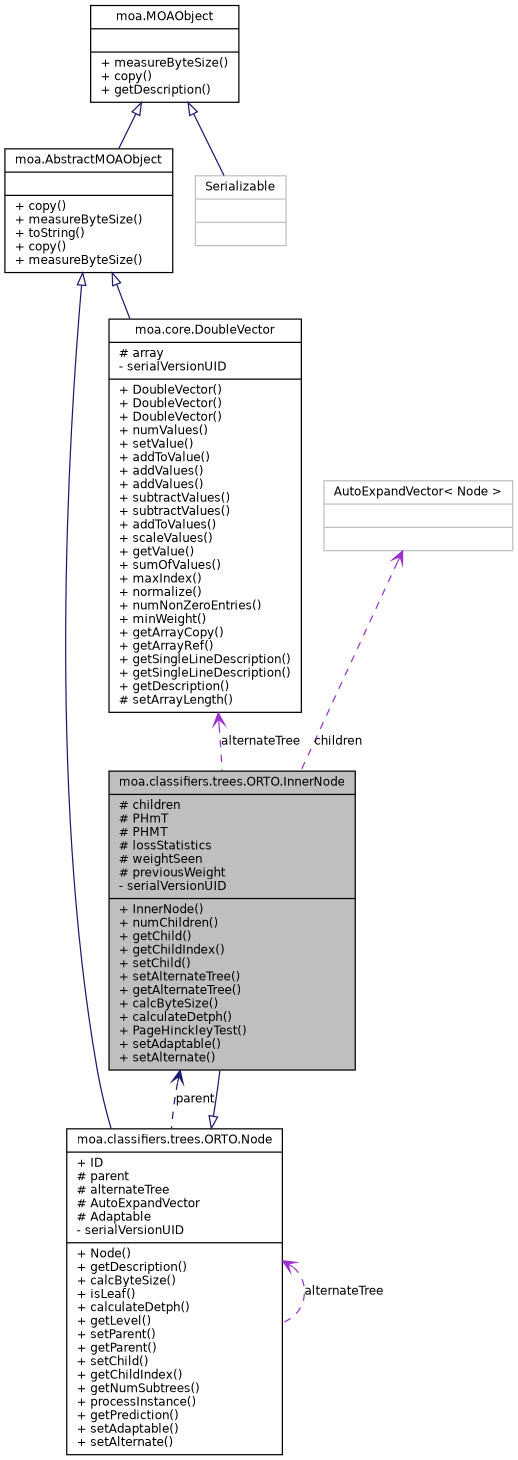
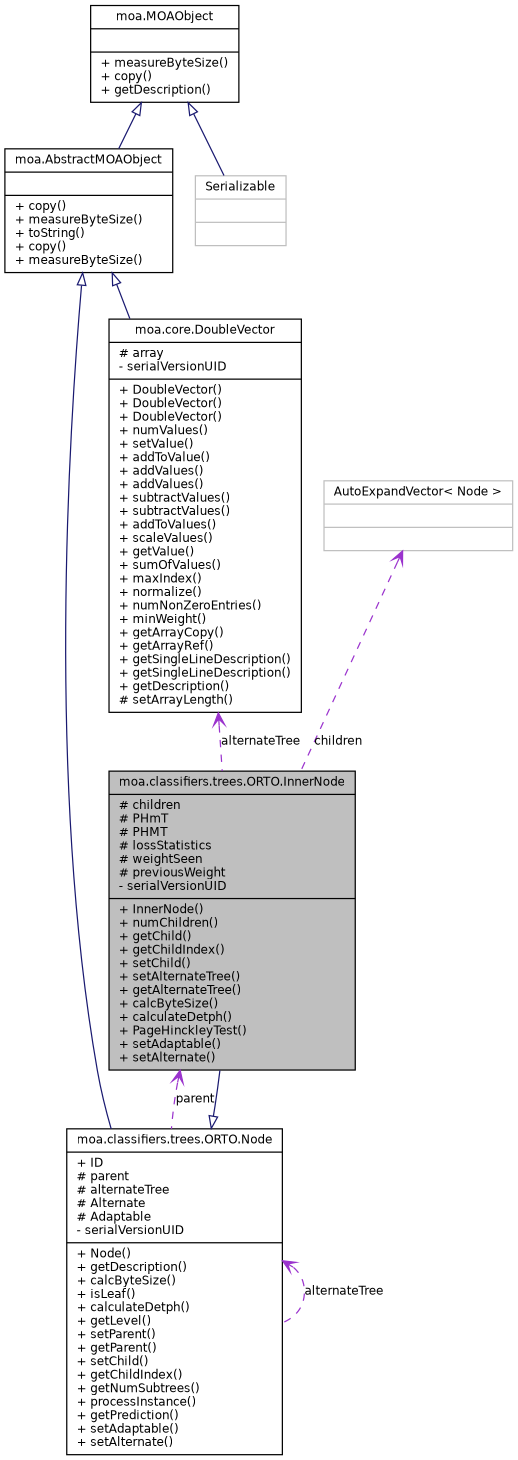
edge "moa.classifiers.trees.ORTO.Node" -> "moa.classifiers.trees.ORTO.InnerNode": color midnightblue -> darkorchid3
node "moa.classifiers.trees.ORTO.Node": text "# AutoExpandVector" -> "# Alternate"
